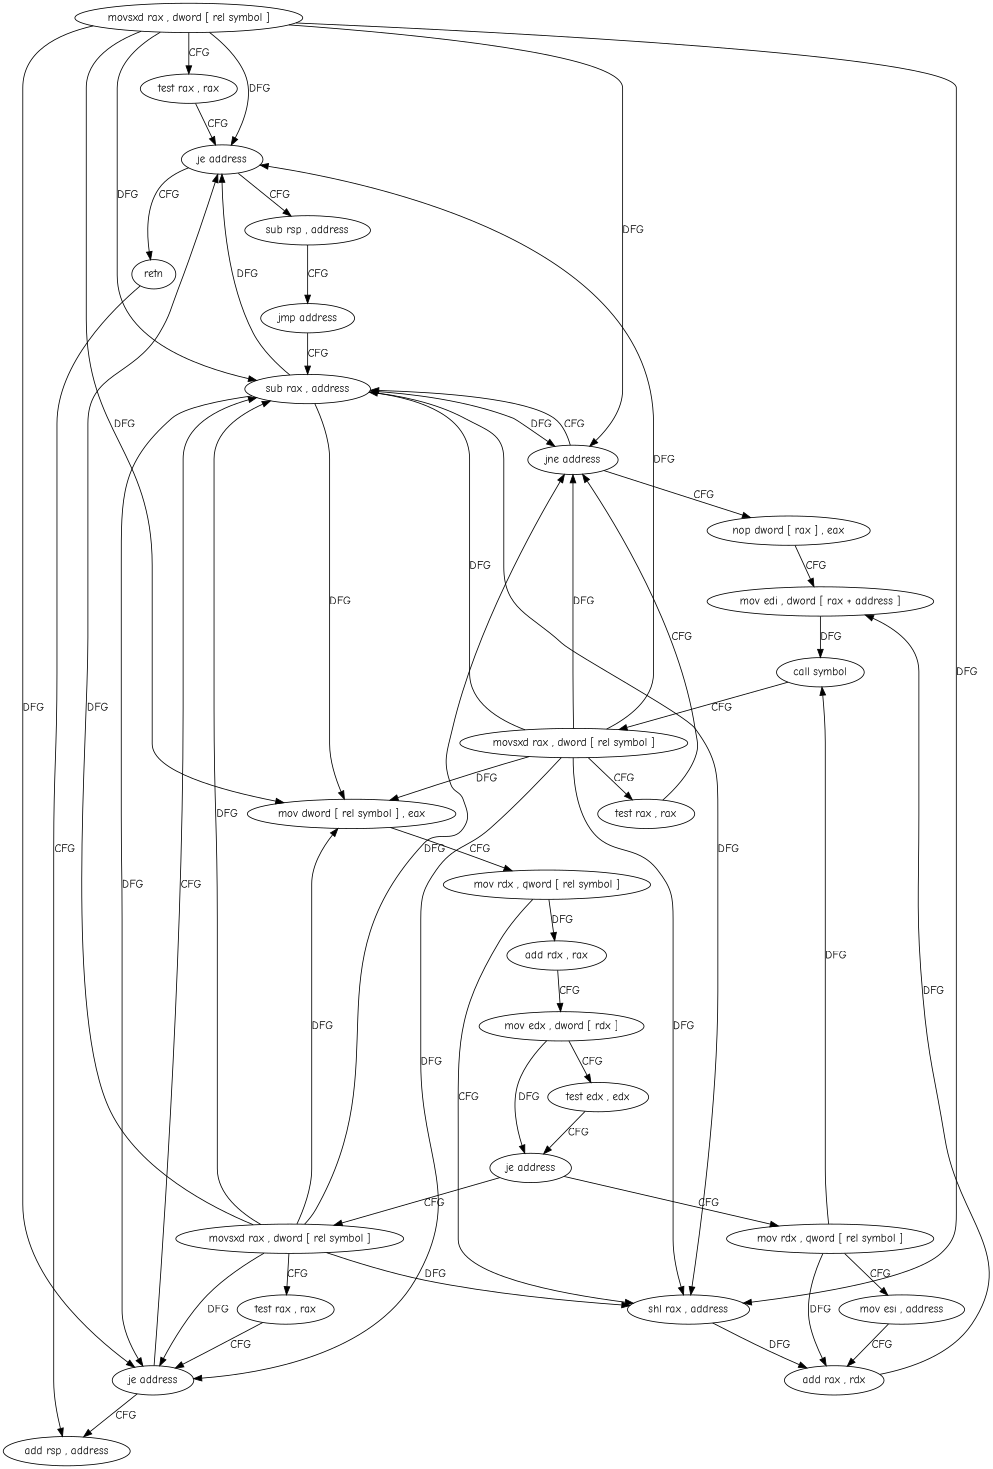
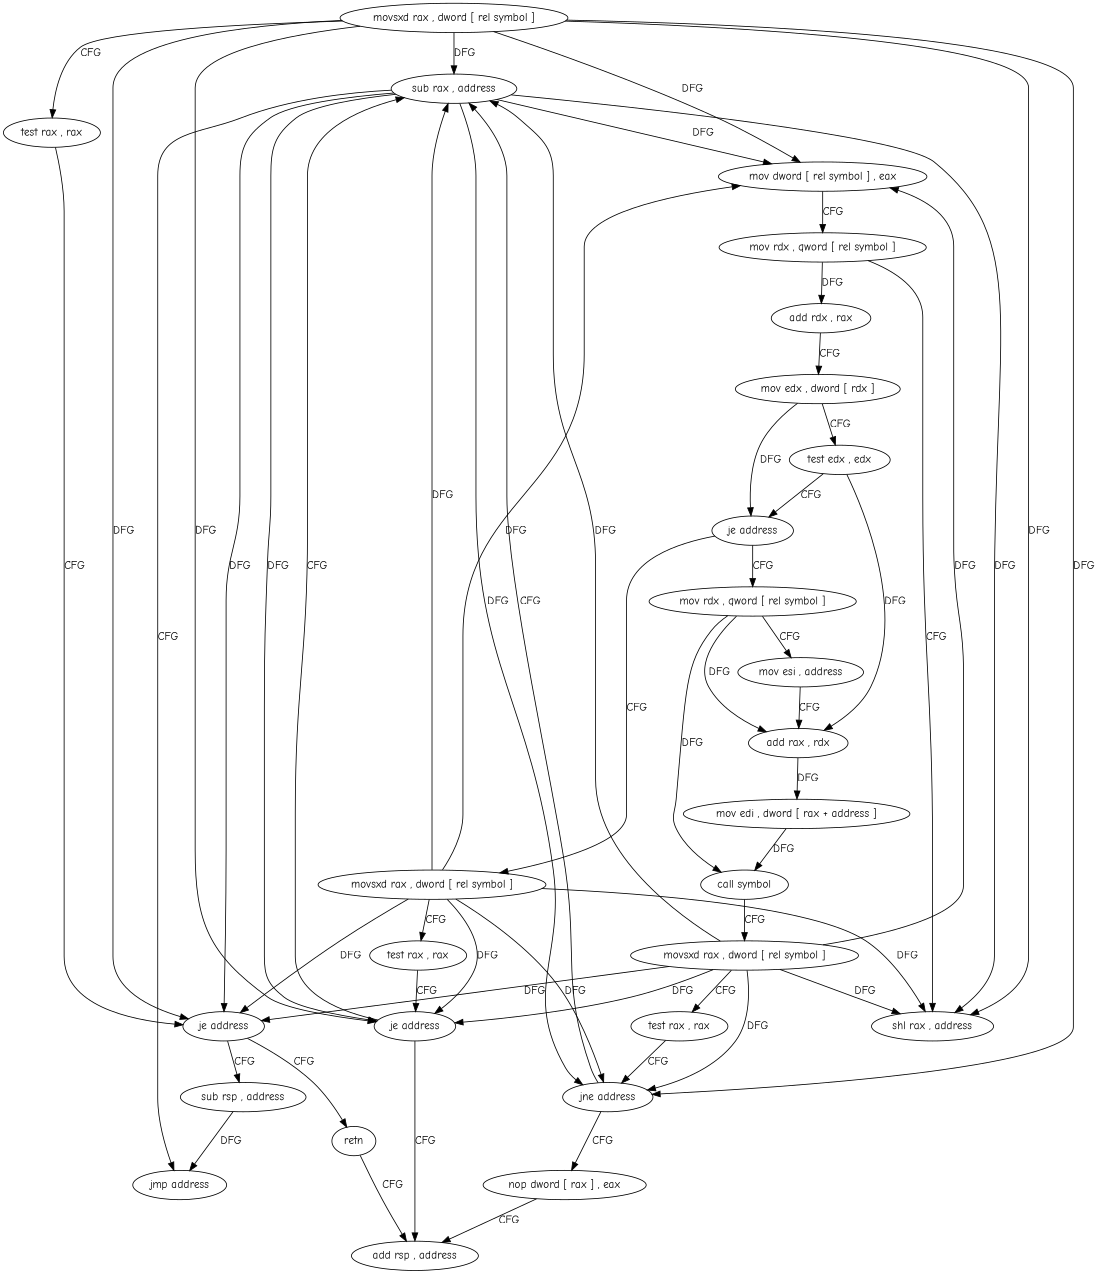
edge "sub rsp , address" -> "jmp address": label "CFG" -> "DFG"
edge "jmp address" -> "sub rax , address": reversed
edge "nop dword [ rax ] , eax" -> "mov edi , dword [ rax + address ]": now "nop dword [ rax ] , eax" -> "add rsp , address"
edge "shl rax , address" -> "add rax , rdx": now "test edx , edx" -> "add rax , rdx"
